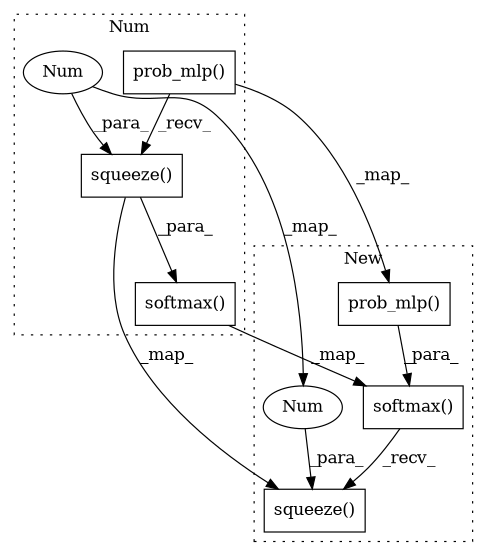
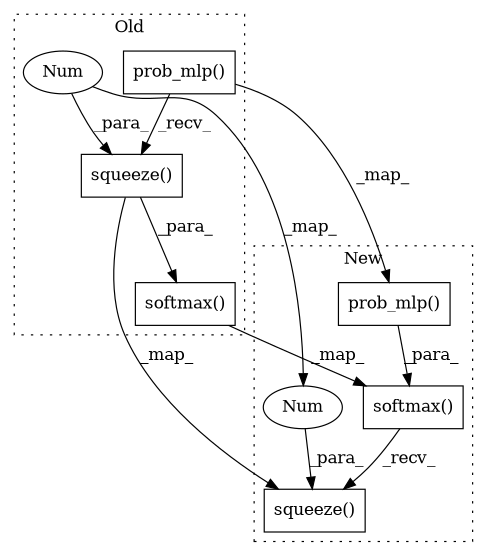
cluster "Num": label "Num" -> "Old"
